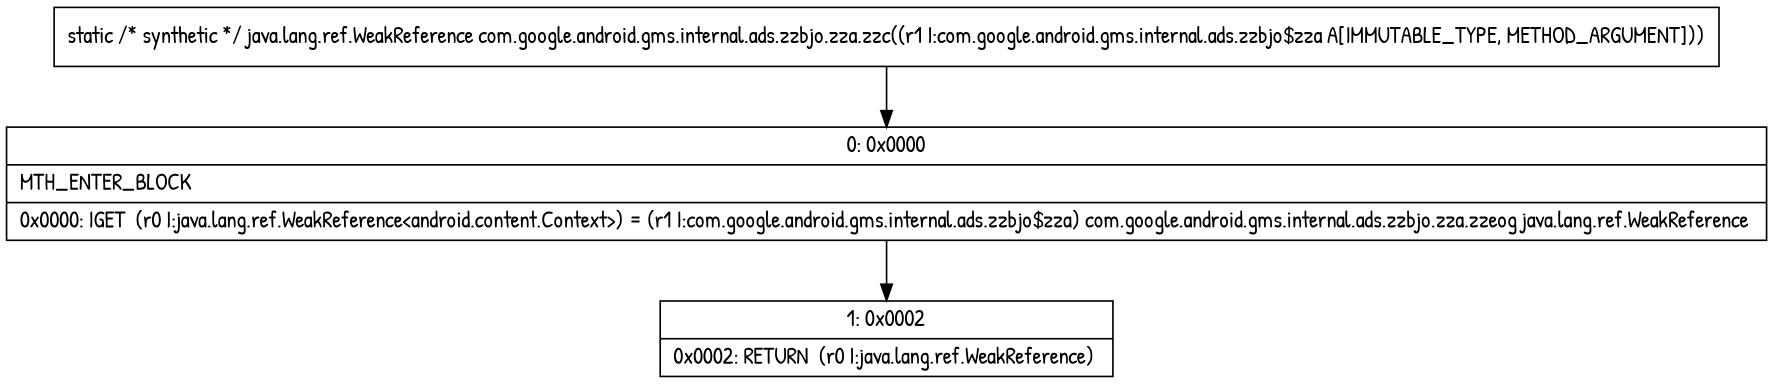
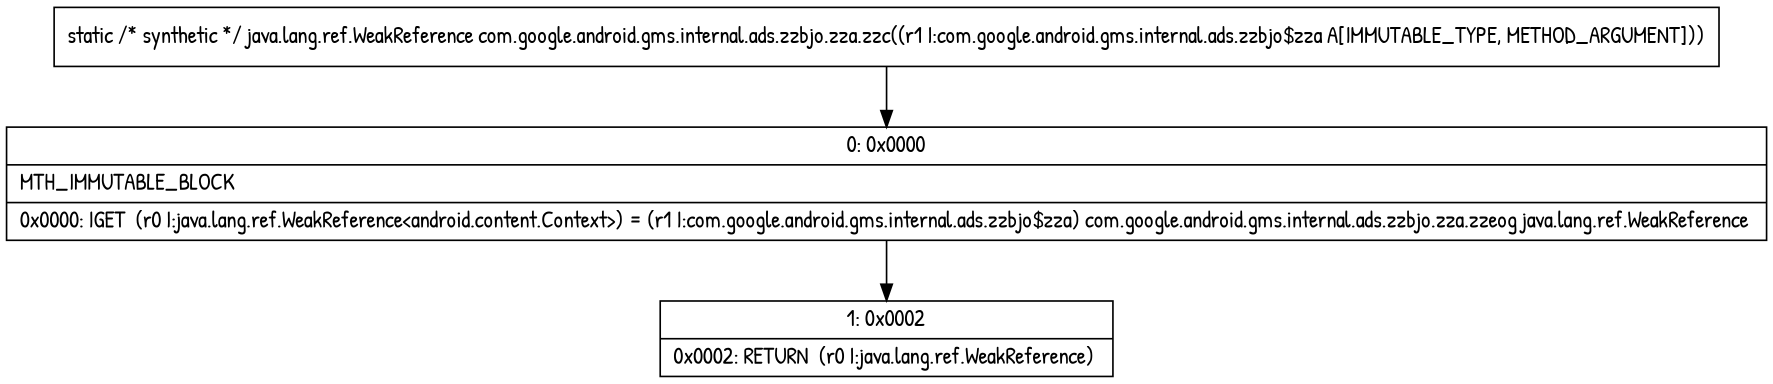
node "0: 0x0000": text "MTH_ENTER_BLOCK" -> "MTH_IMMUTABLE_BLOCK"
